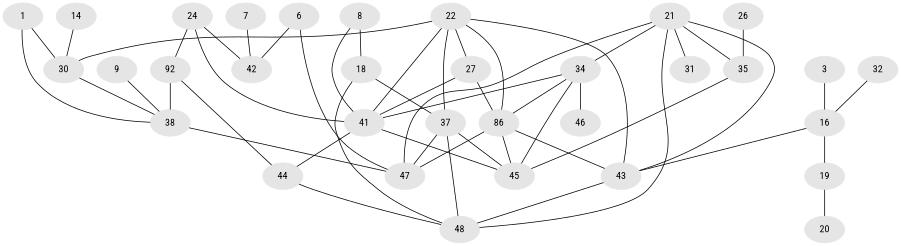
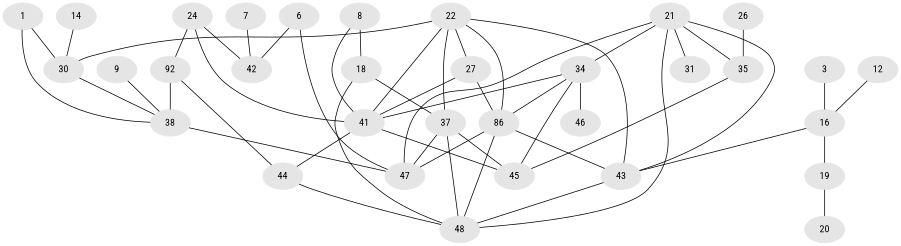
node "32": label "32" -> "12"
edge "86" -- "45": now "86" -- "48"
